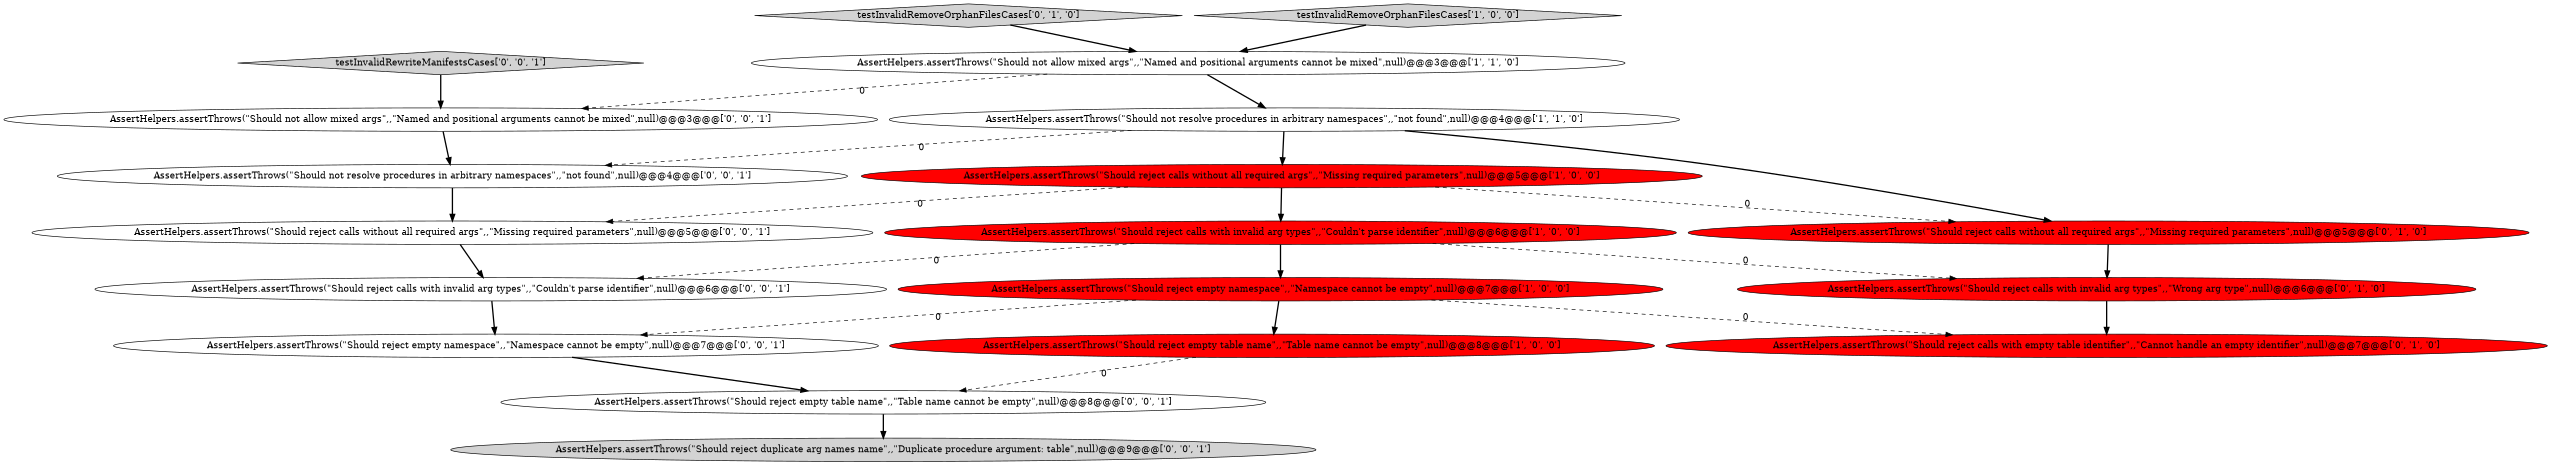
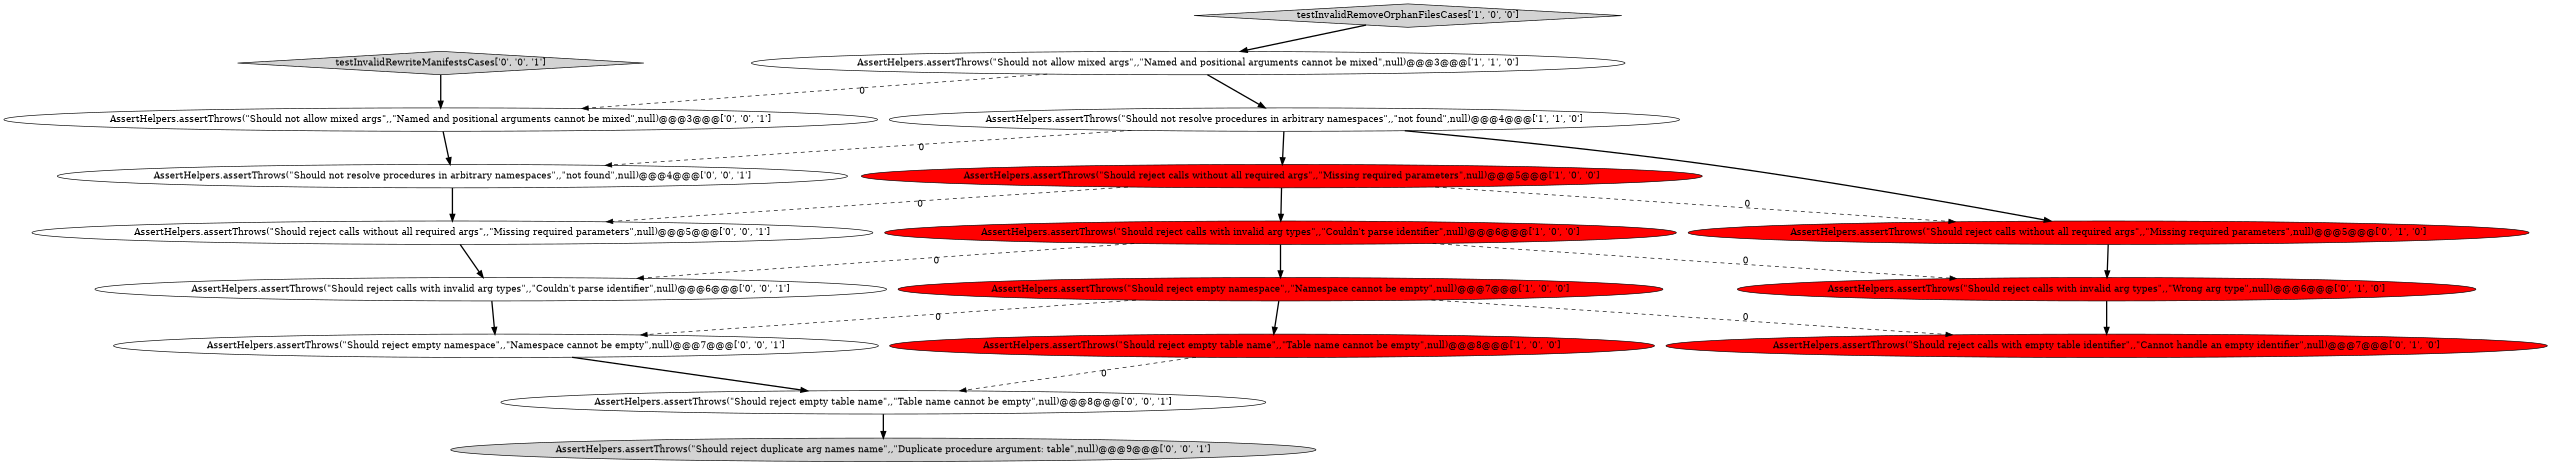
node "testInvalidRemoveOrphanFilesCases['0', '1', '0']": removed
